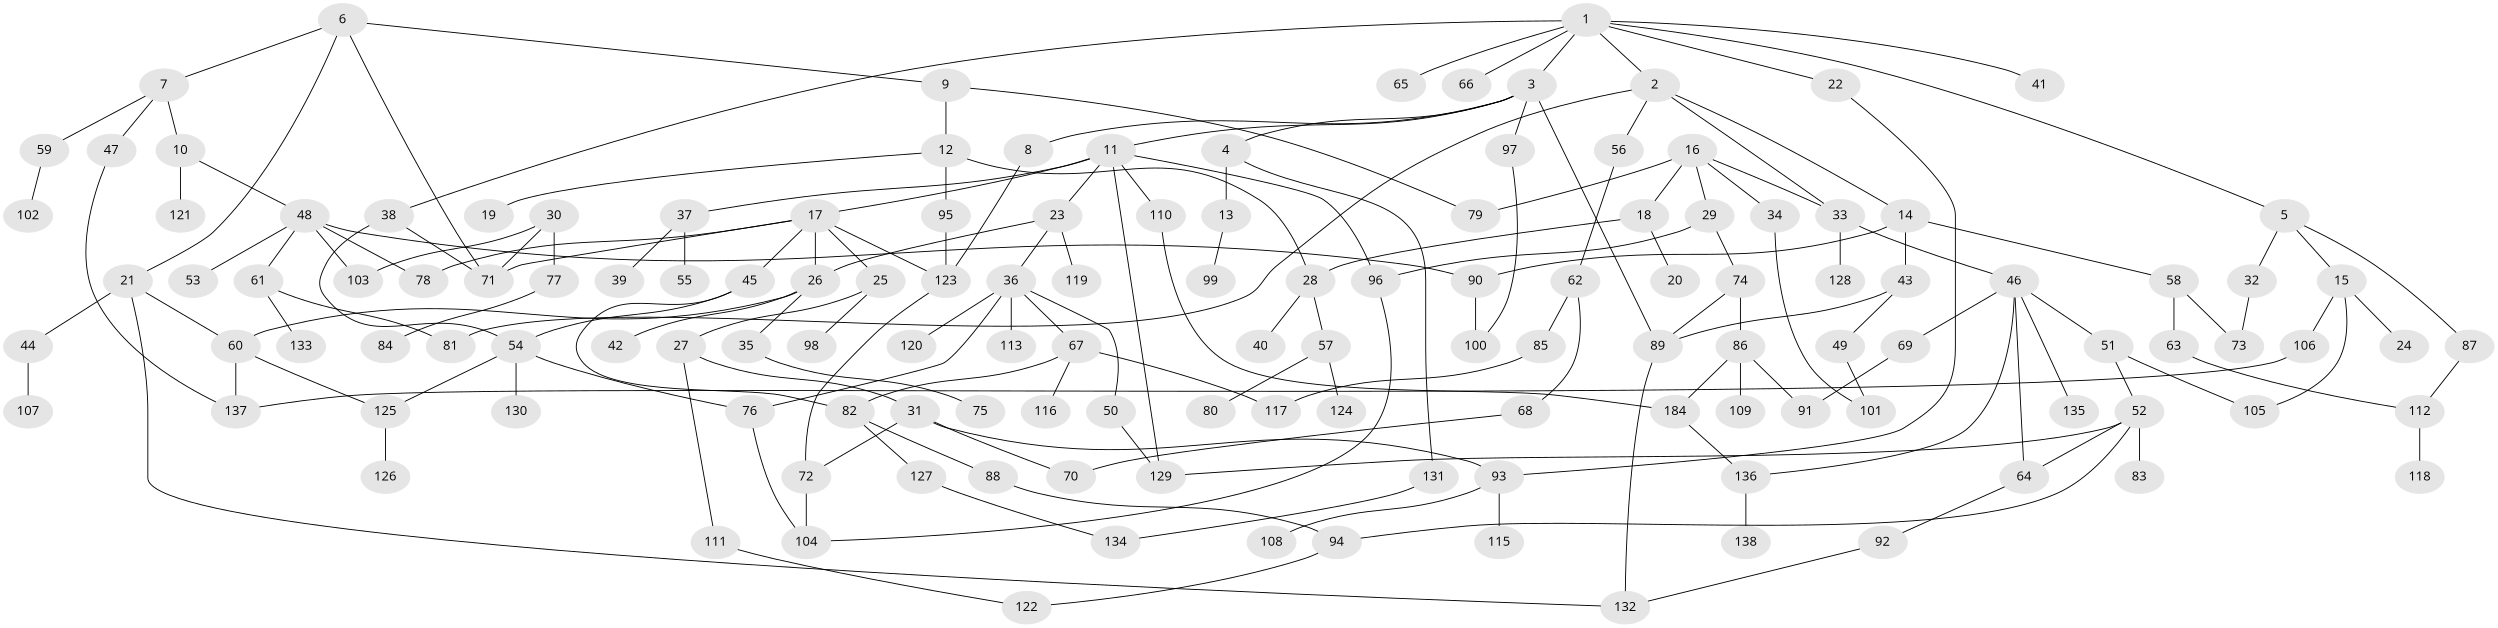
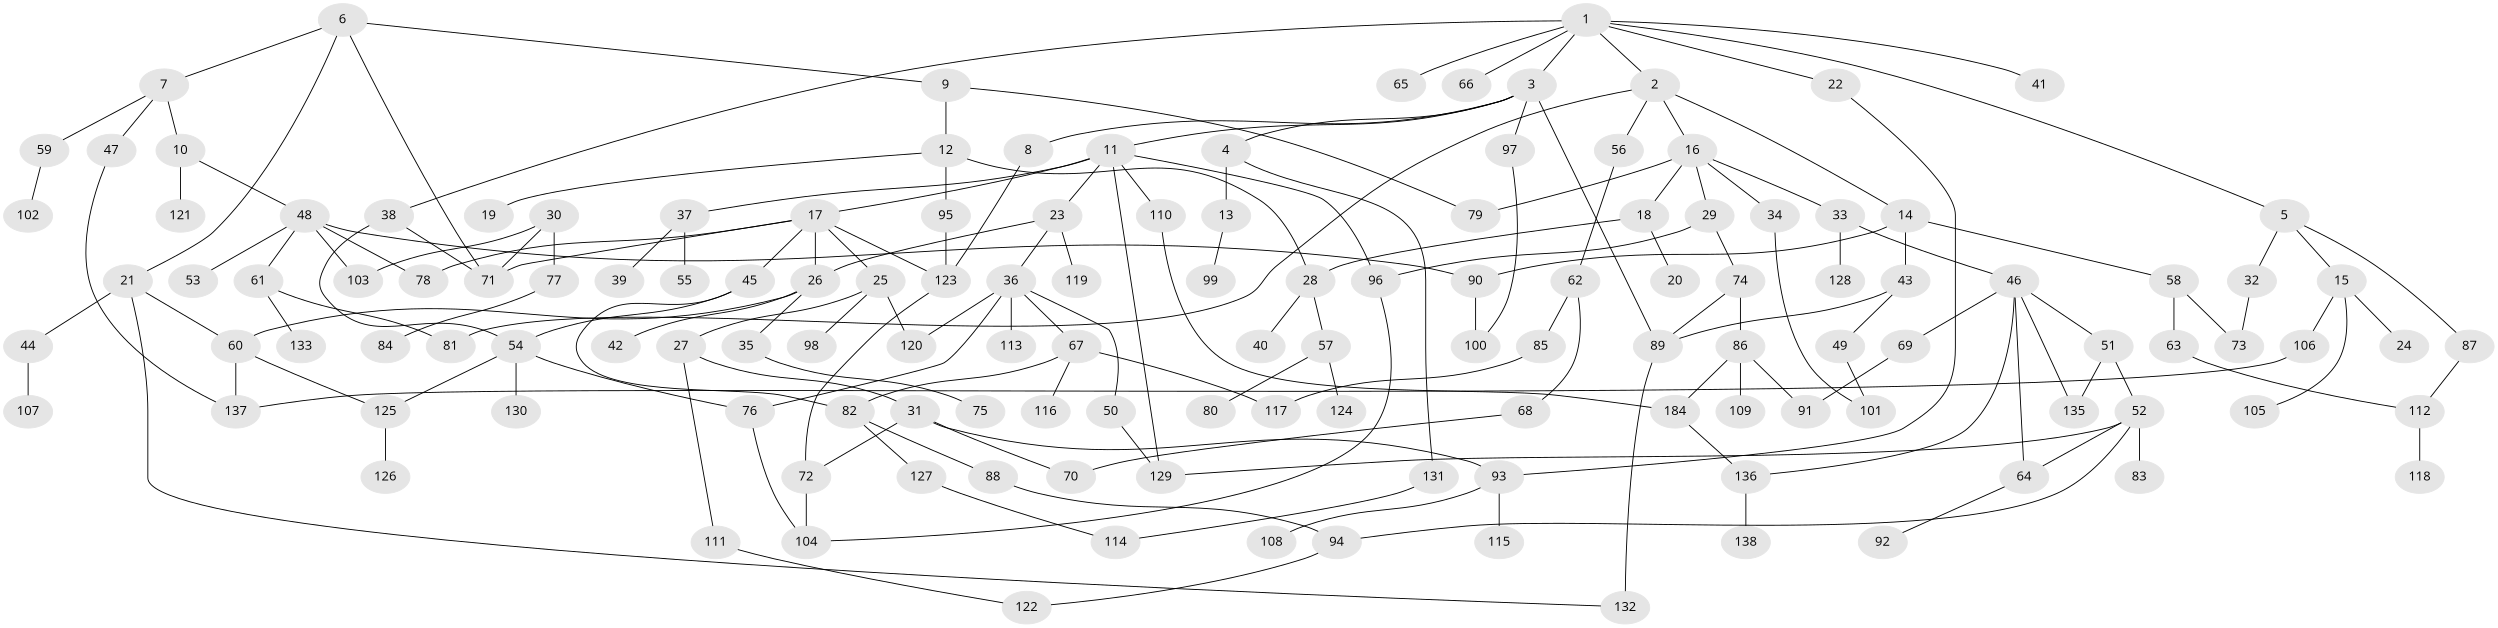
edge "2" -- "33": now "2" -- "16"
edge "25" -- "120": added
edge "51" -- "105": now "51" -- "135"
node "134": label "134" -> "114"
edge "92" -- "132": removed
